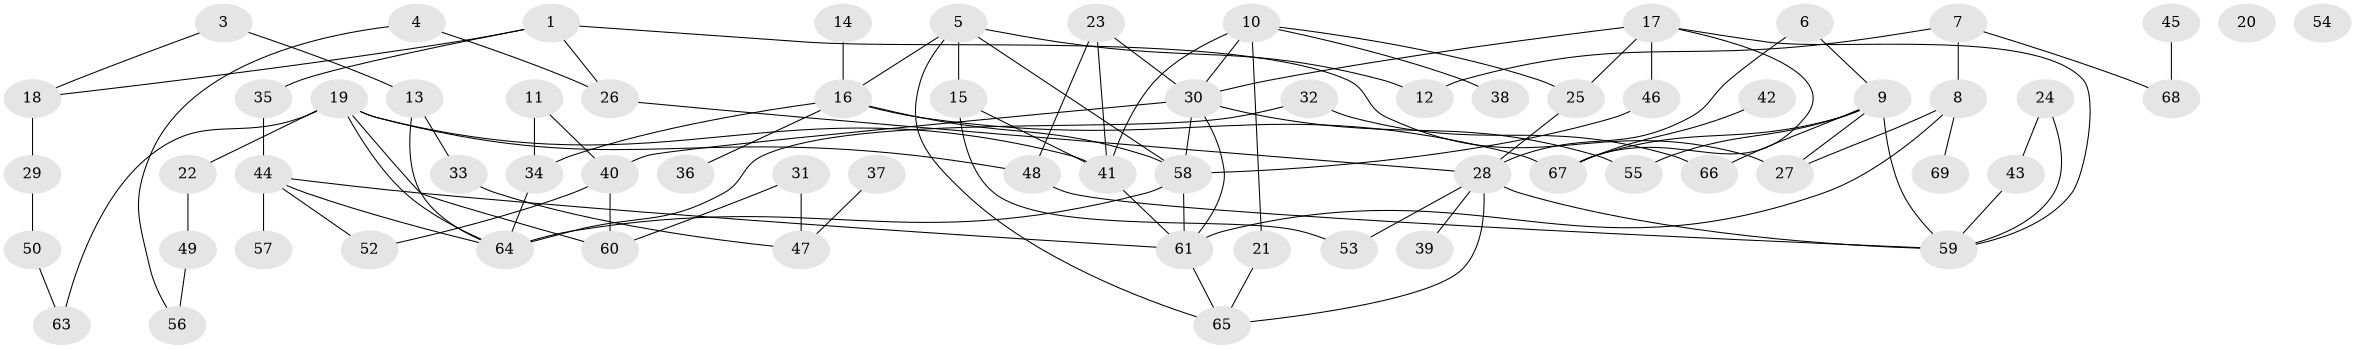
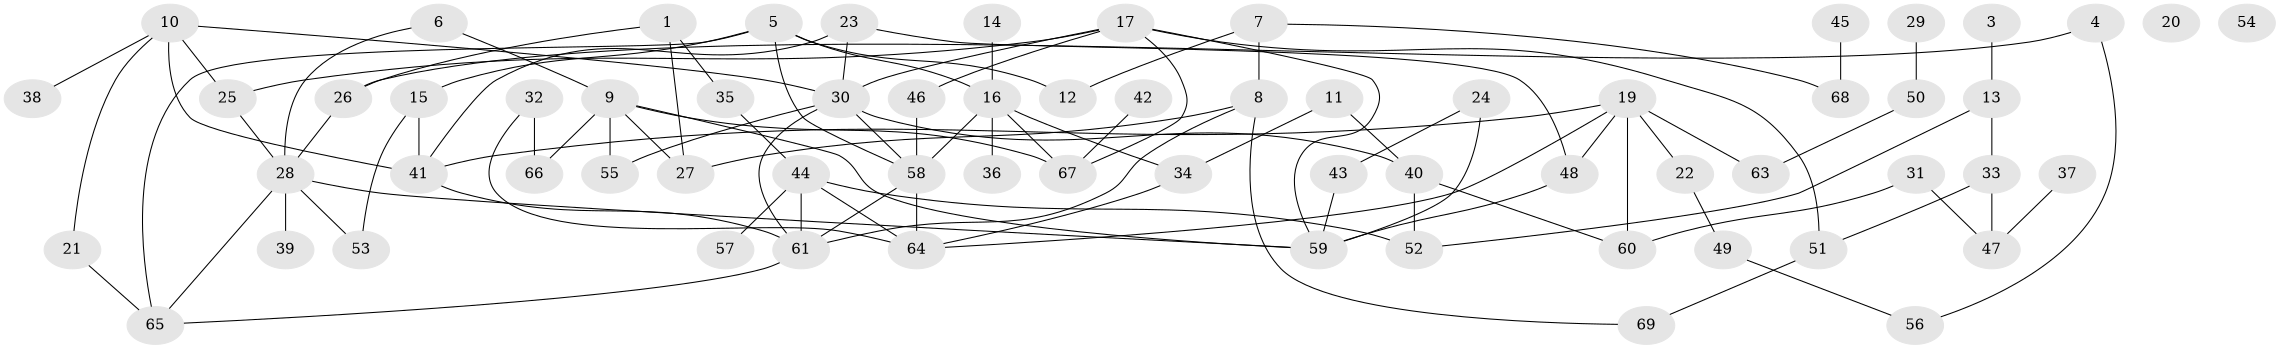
node "18": removed
edge "13" -- "64": now "13" -- "52"
node "51": added
